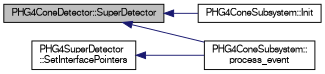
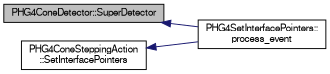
node "PHG4ConeSubsystem::Init": removed
node "PHG4SuperDetector ::SetInterfacePointers": label "PHG4SuperDetector ::SetInterfacePointers" -> "PHG4ConeSteppingAction ::SetInterfacePointers"
node "PHG4ConeSubsystem:: process_event": label "PHG4ConeSubsystem:: process_event" -> "PHG4SetInterfacePointers:: process_event"
